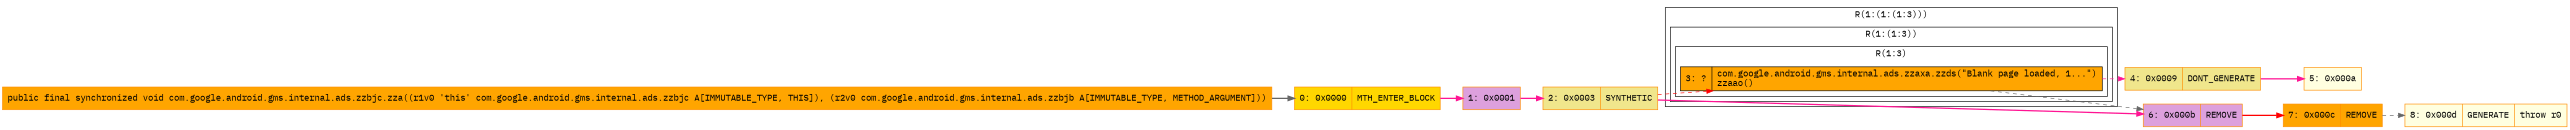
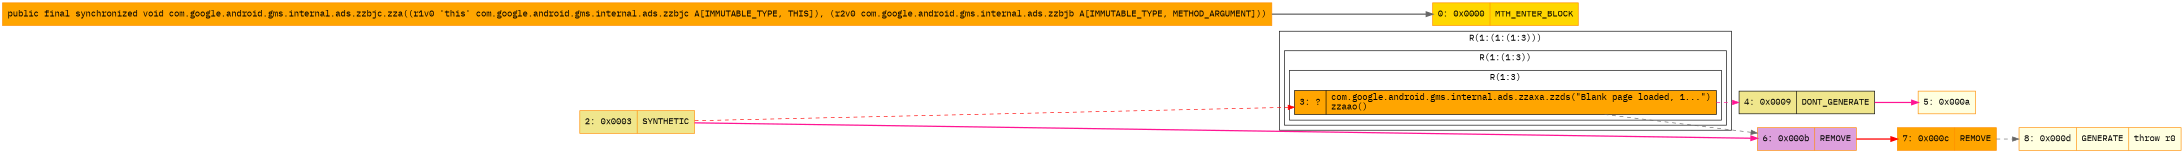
node "4: 0x0009": color darkorange -> black
node "1: 0x0001": removed
